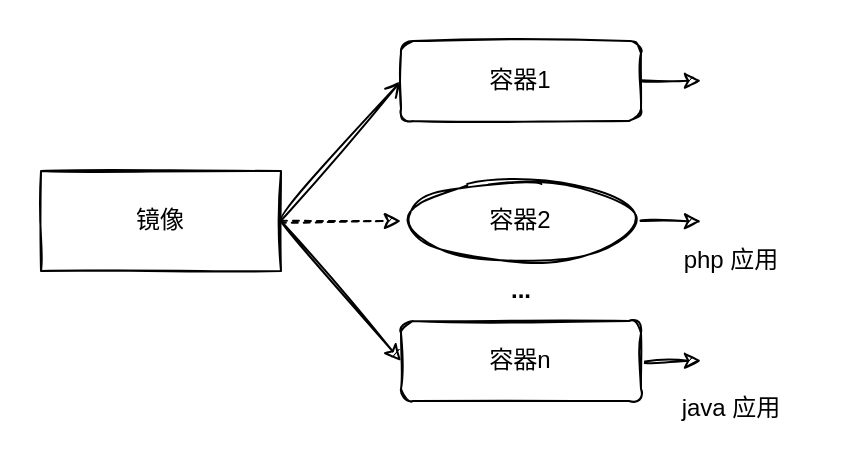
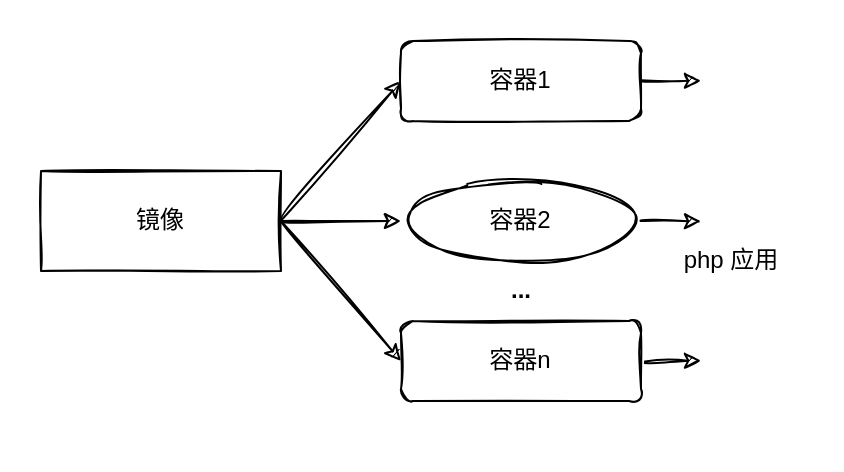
edge "镜像" -> "容器1": arrowhead open -> classic
edge "镜像" -> "容器2": style dashed -> solid
node "java 应用": removed
